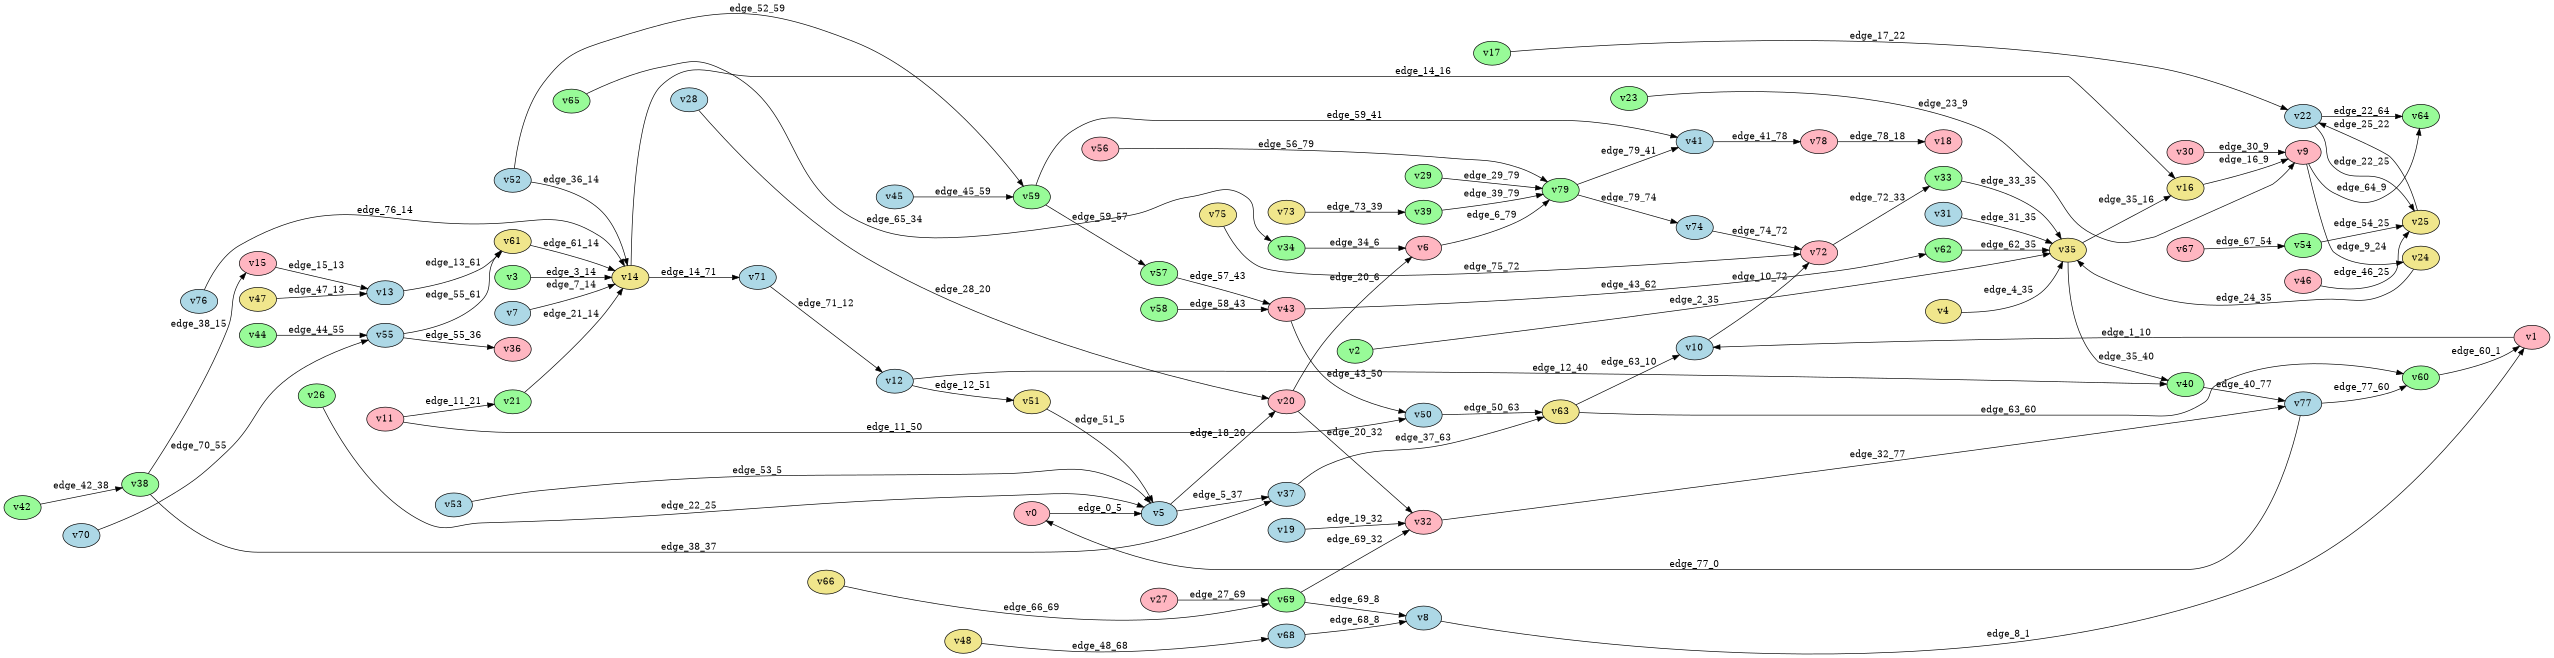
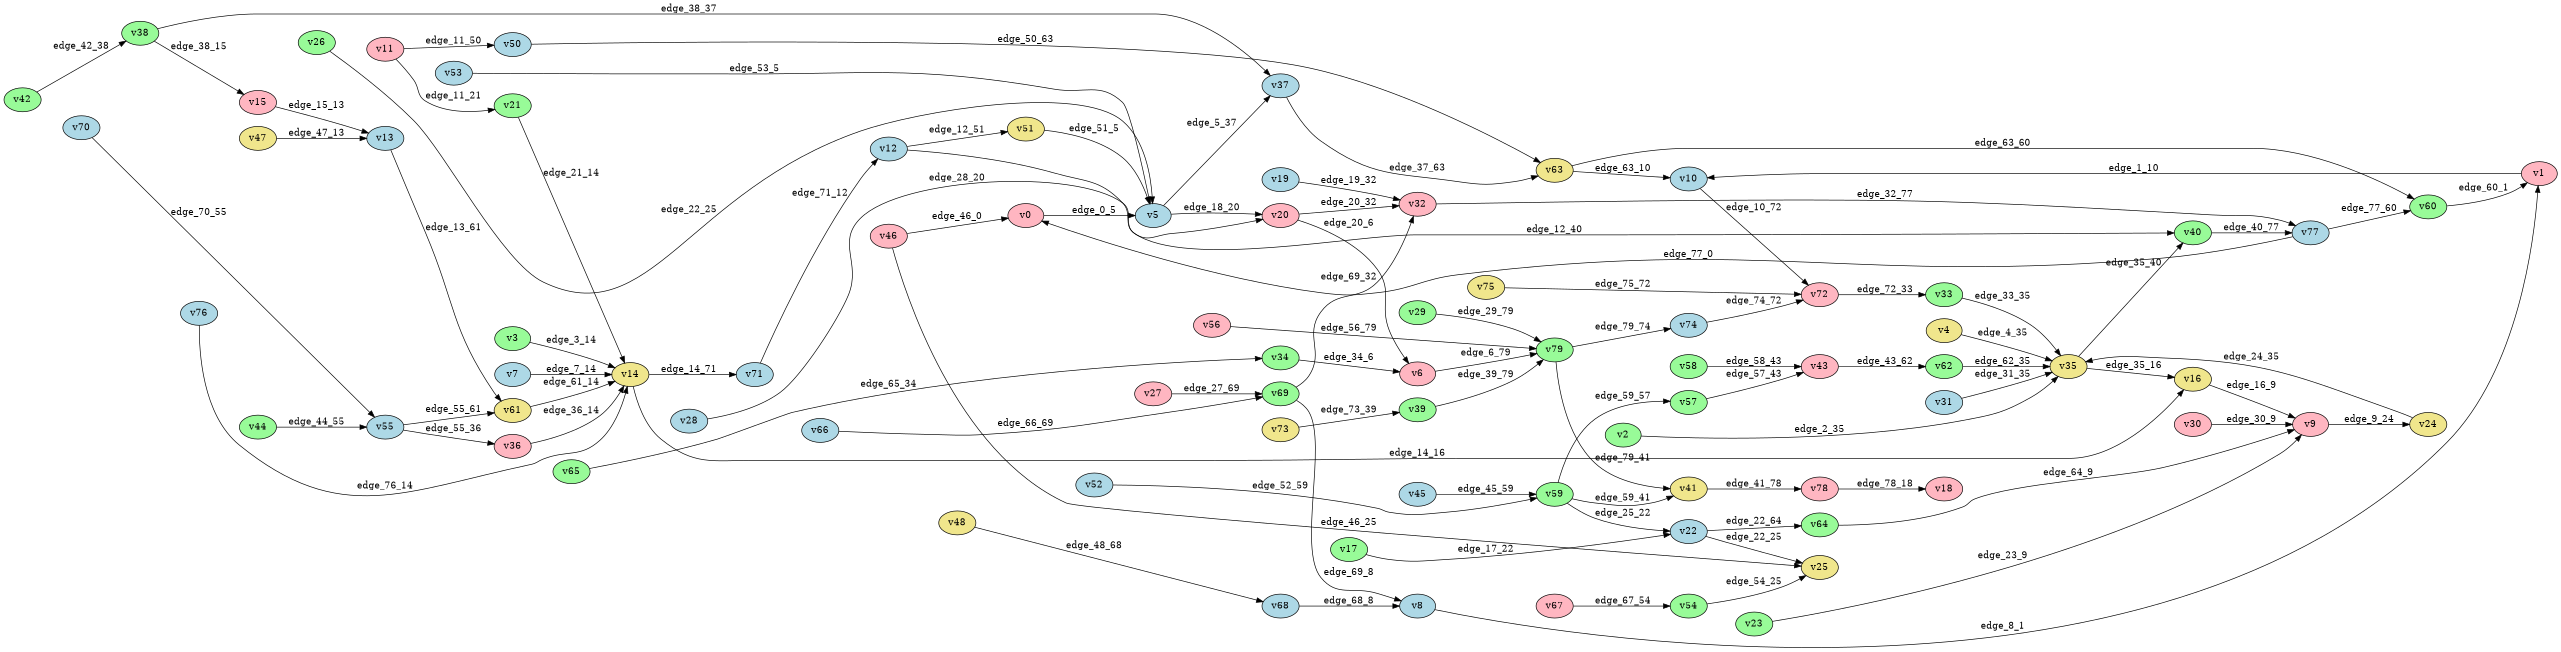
node "v41": fillcolor lightblue -> khaki
edge "v25" -> "v22": now "v59" -> "v22"
edge "v9" -> "v64": reversed
edge "v52" -> "v14": now "v36" -> "v14"
edge "v46" -> "v0": added, label "edge_46_0"
edge "v43" -> "v50": removed, label "edge_43_50"
node "v66": fillcolor khaki -> lightblue
